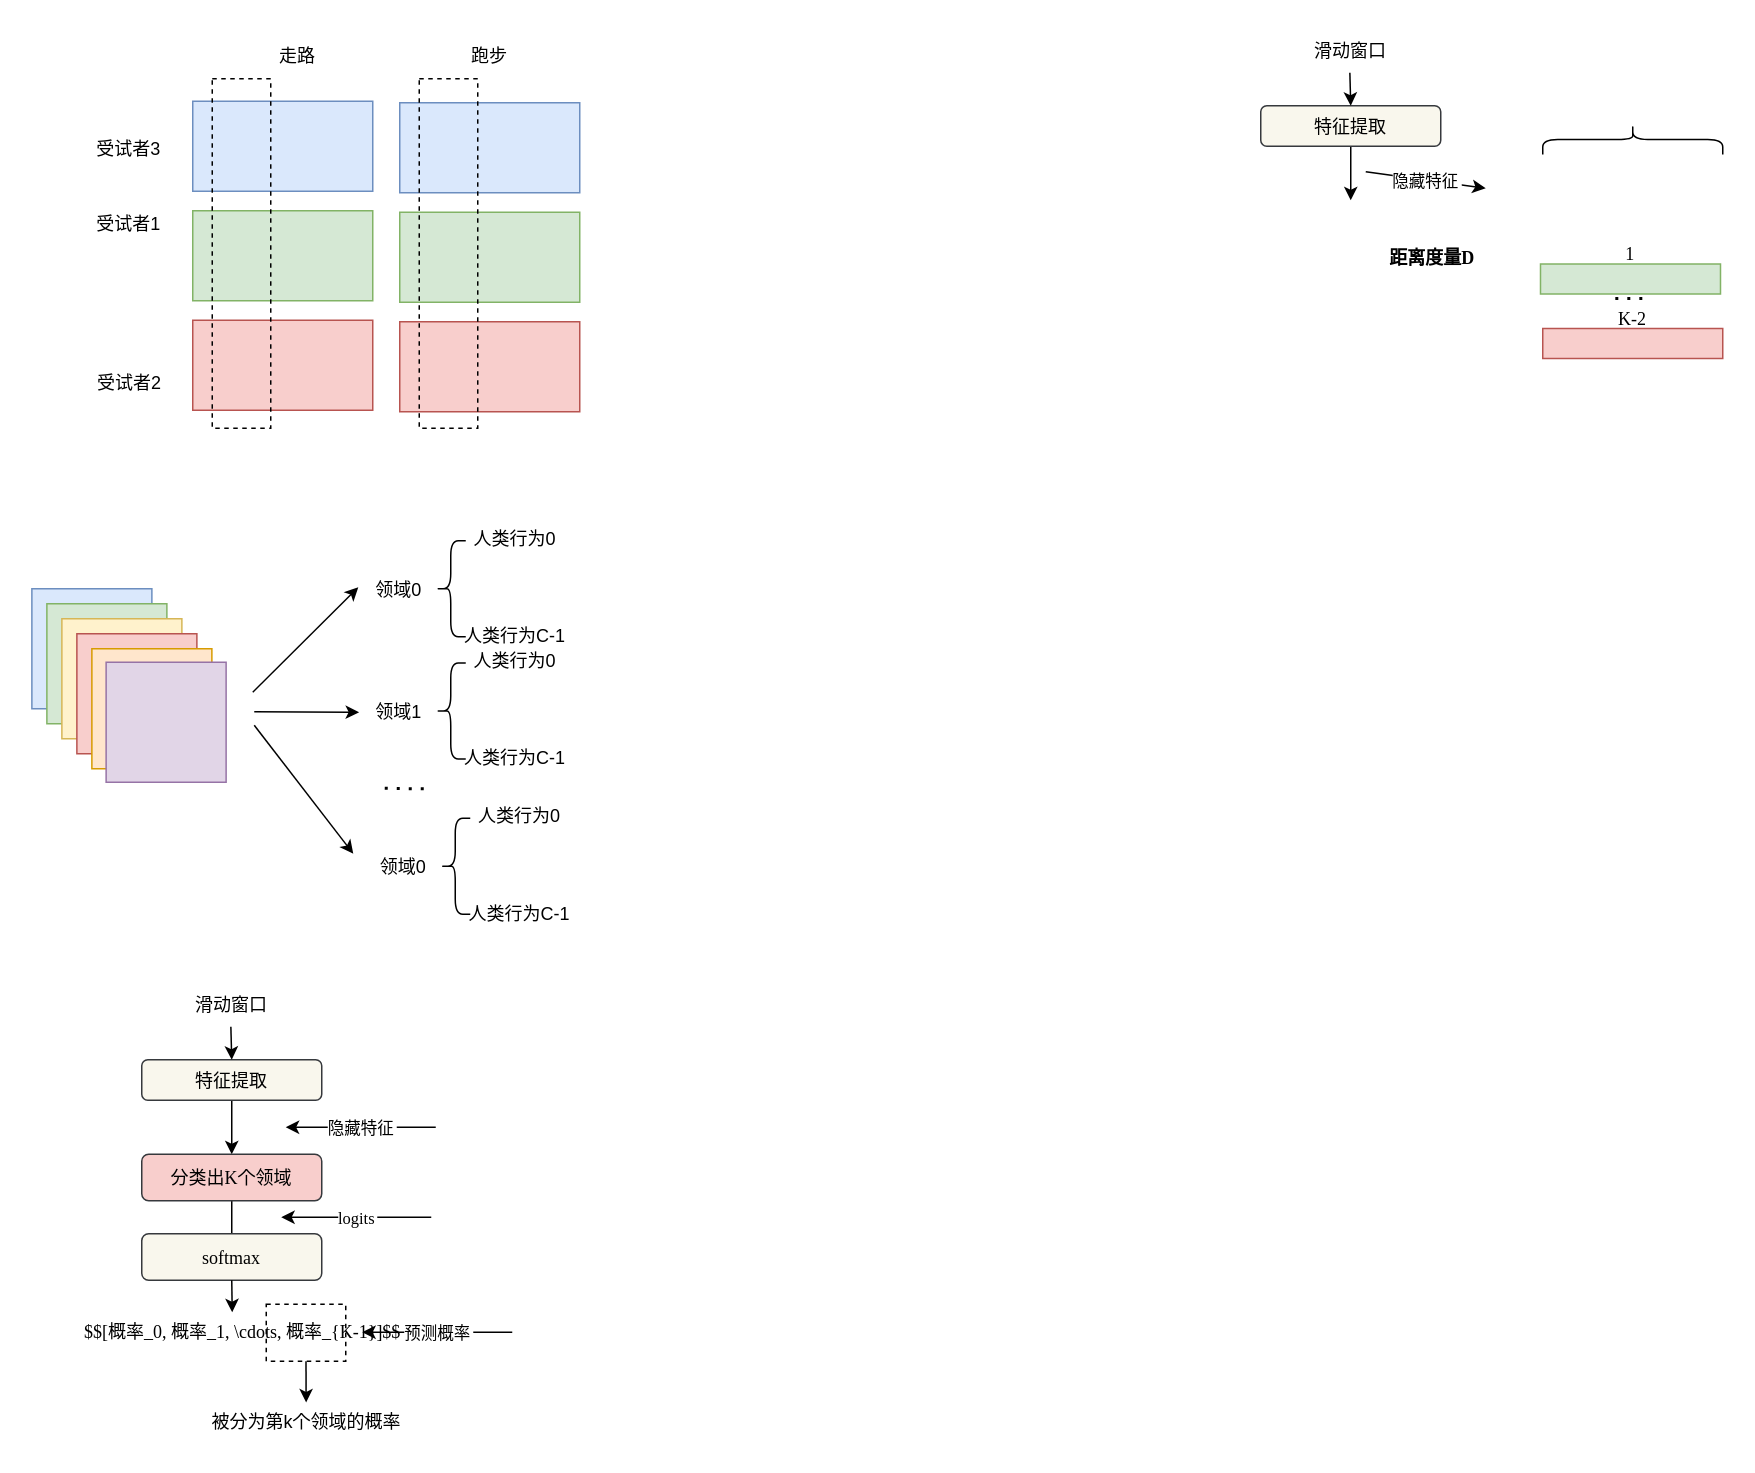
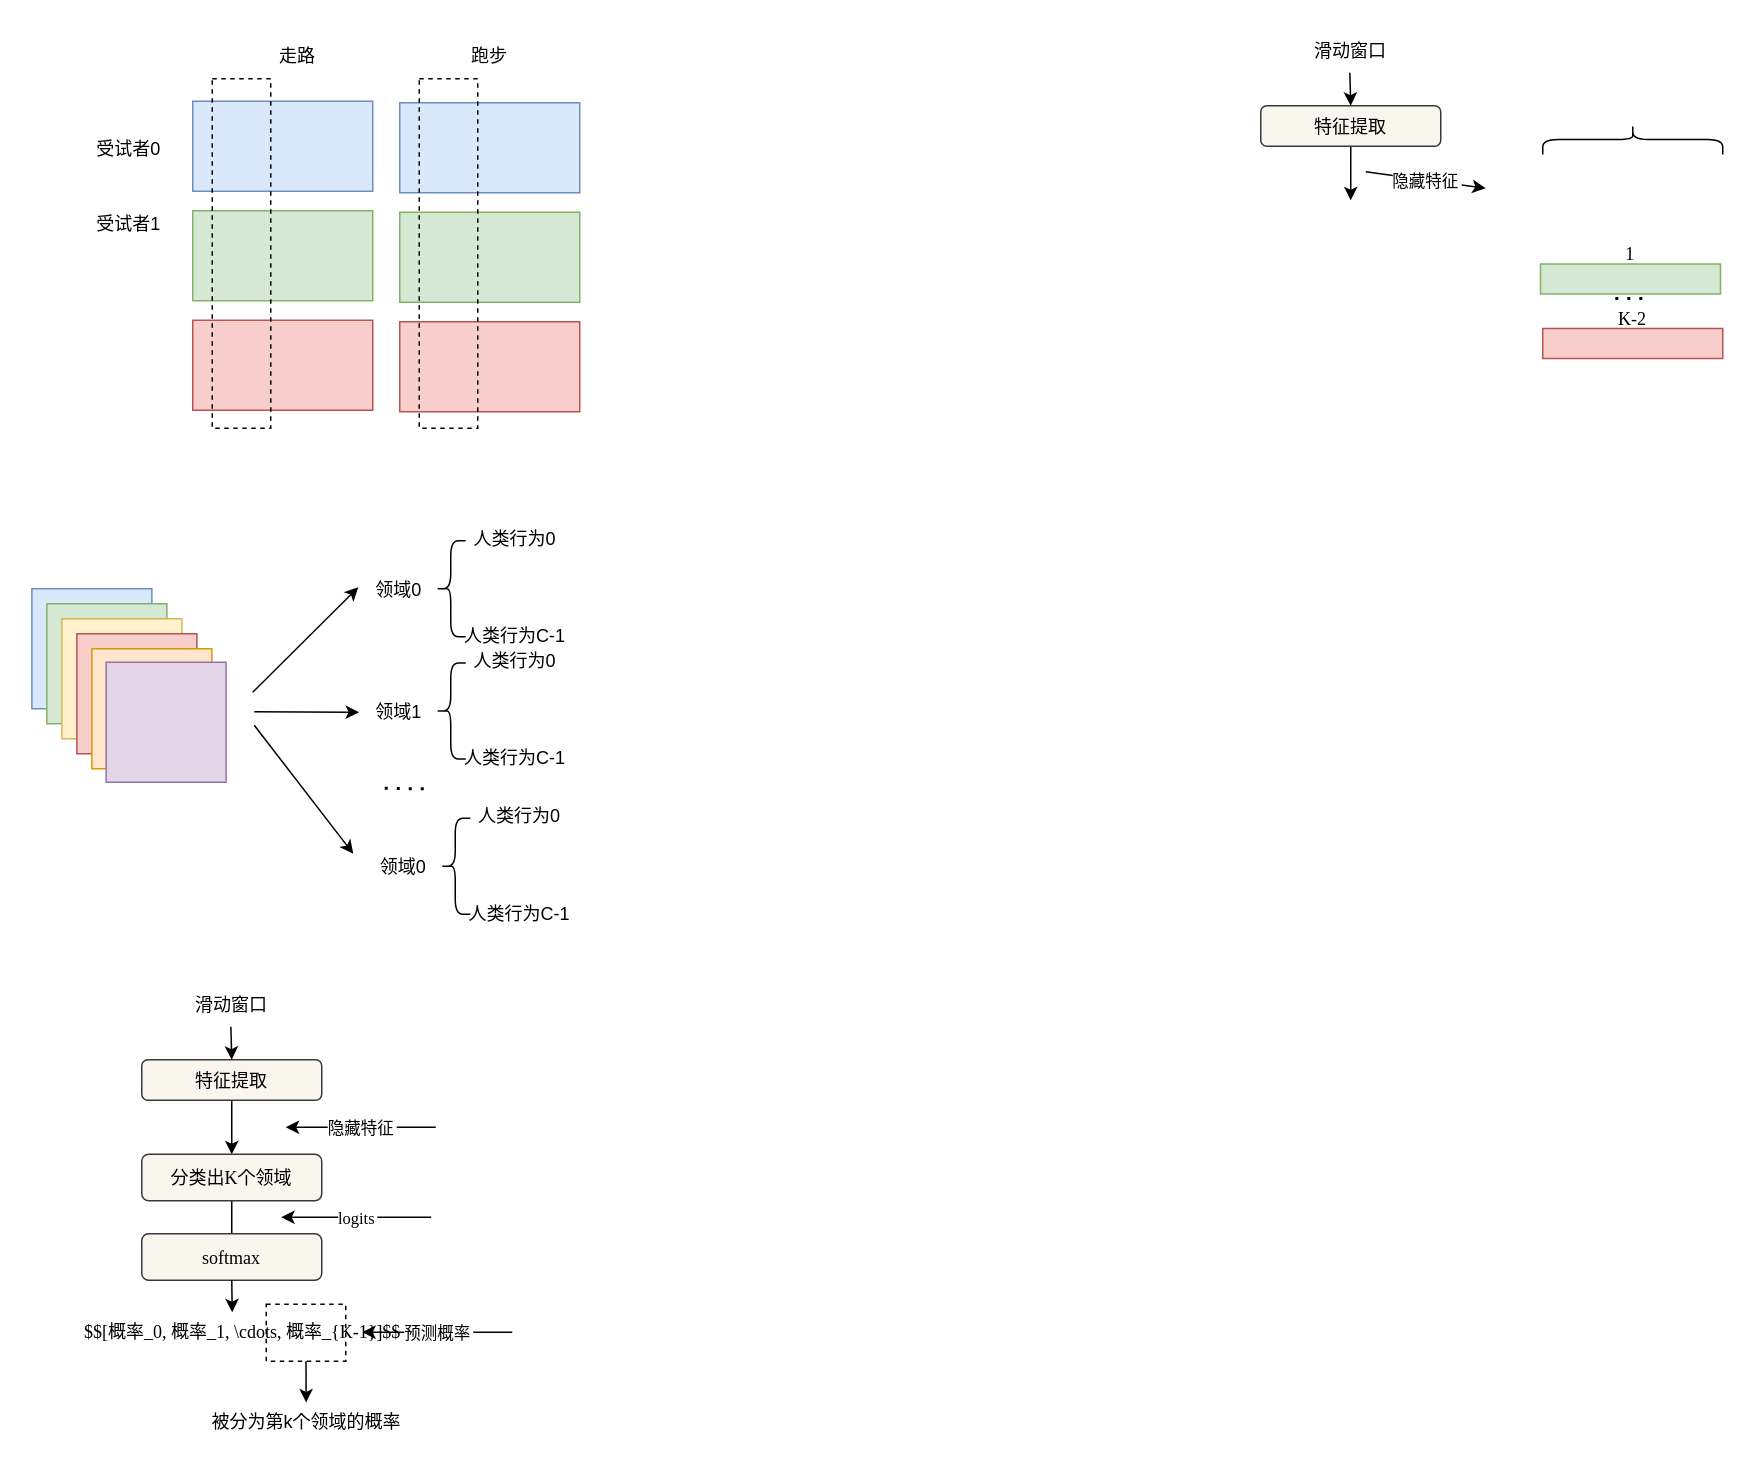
node "受试者3": label "受试者3" -> "受试者0"
node "距离度量D": removed
node "受试者2": removed
node "分类出K个领域": fillcolor #f8cecc -> #f9f7ed
